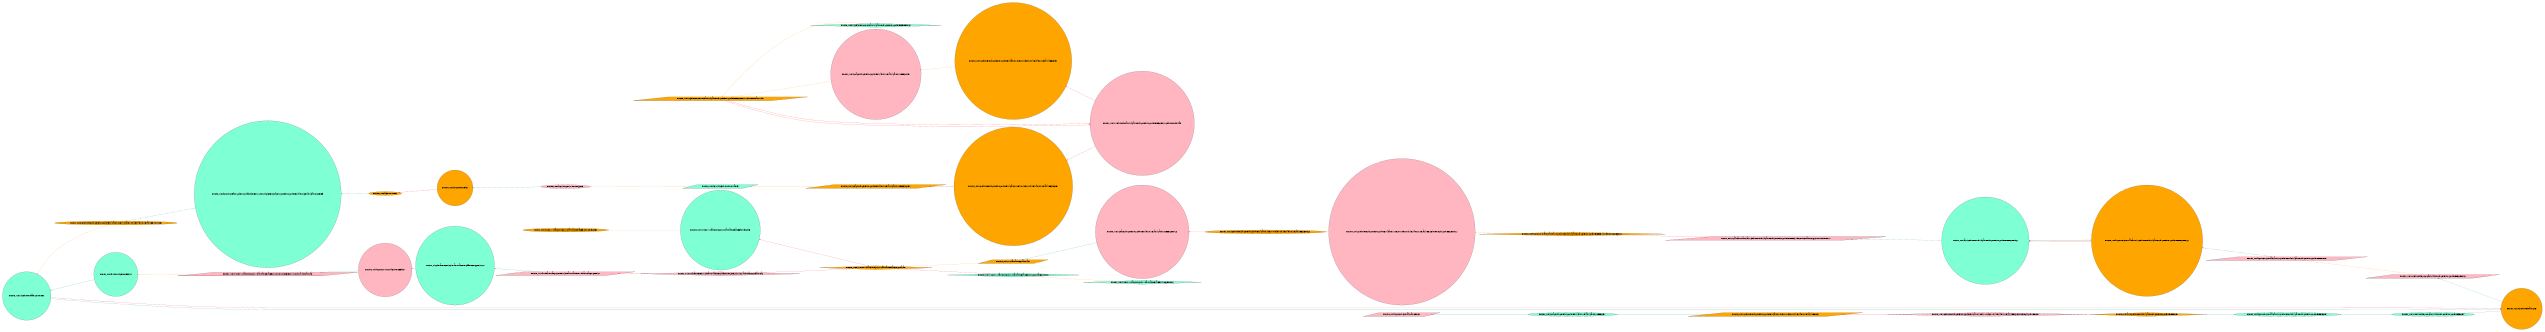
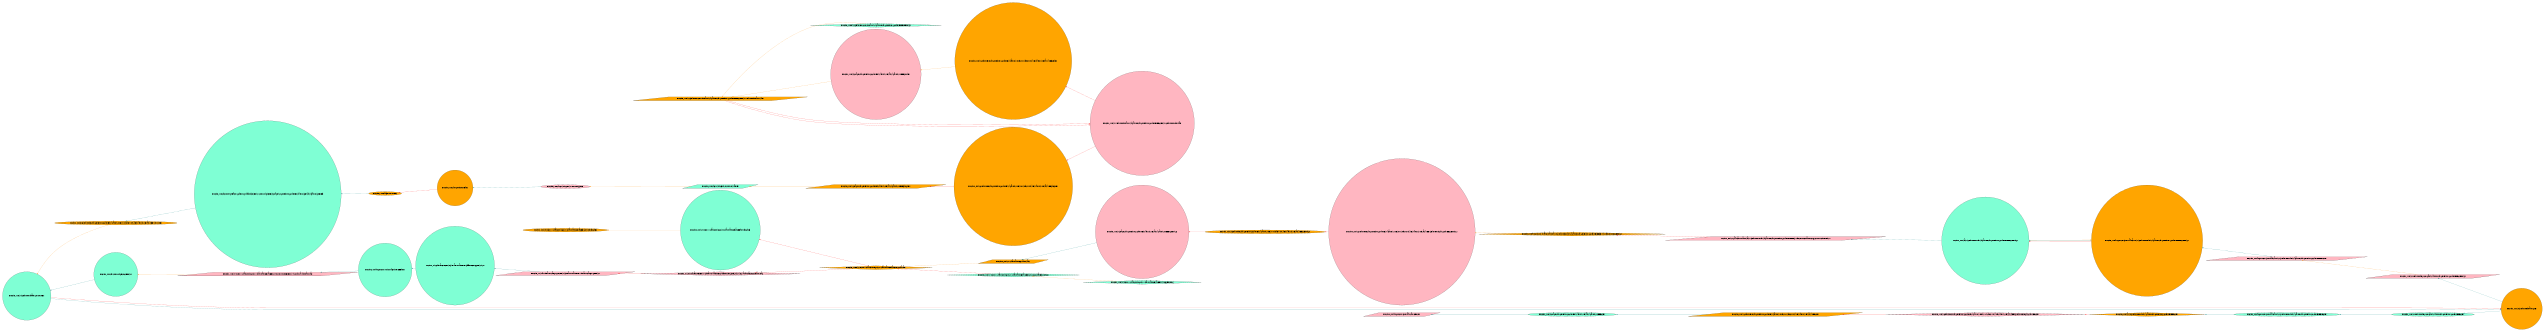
node "Function- _ZN9__gnu_cxx17__is_null_pointerIcEEbPT_": fillcolor lightpink -> aquamarine
